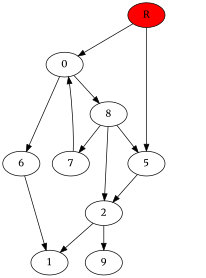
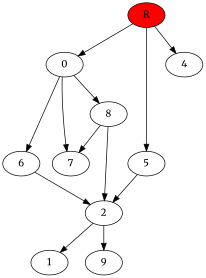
node "4": added
edge "7" -> "0": reversed
edge "8" -> "5": removed
edge "6" -> "1": now "6" -> "2"
